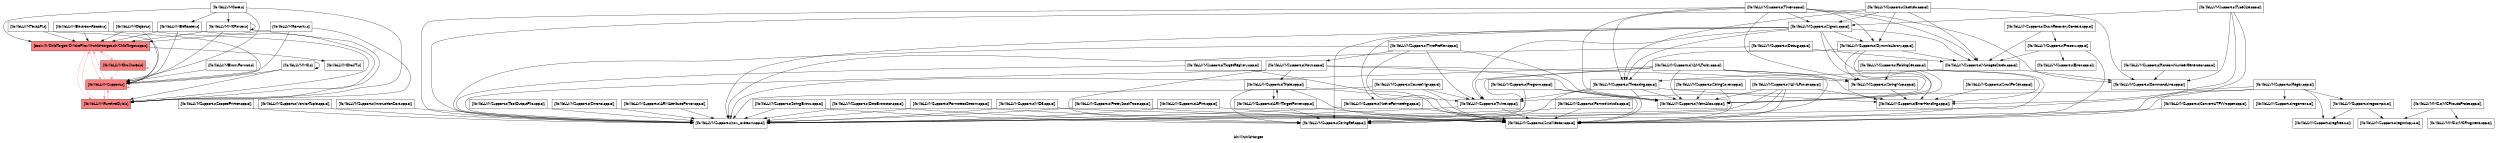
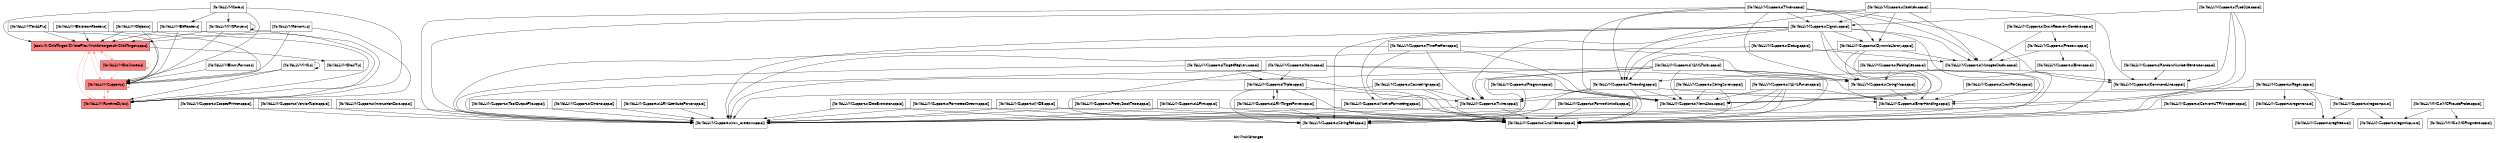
edge "{lib/libLLVMSupport.a(TimeProfiler.cpp.o)}" -> "{lib/libLLVMSupport.a(Host.cpp.o)}": now "{lib/libLLVMSupport.a(TimeProfiler.cpp.o)}" -> "{lib/libLLVMSupport.a(StringMap.cpp.o)}"
edge "{lib/libLLVMSupport.a(TargetRegistry.cpp.o)}" -> "{lib/libLLVMSupport.a(Triple.cpp.o)}": added
node "{lib/libLLVMSupport.a(StringExtras.cpp.o)}": removed
edge "{lib/libLLVMSupport.a(Signals.cpp.o)}" -> "{lib/libLLVMSupport.a(SmallVector.cpp.o)}": added
